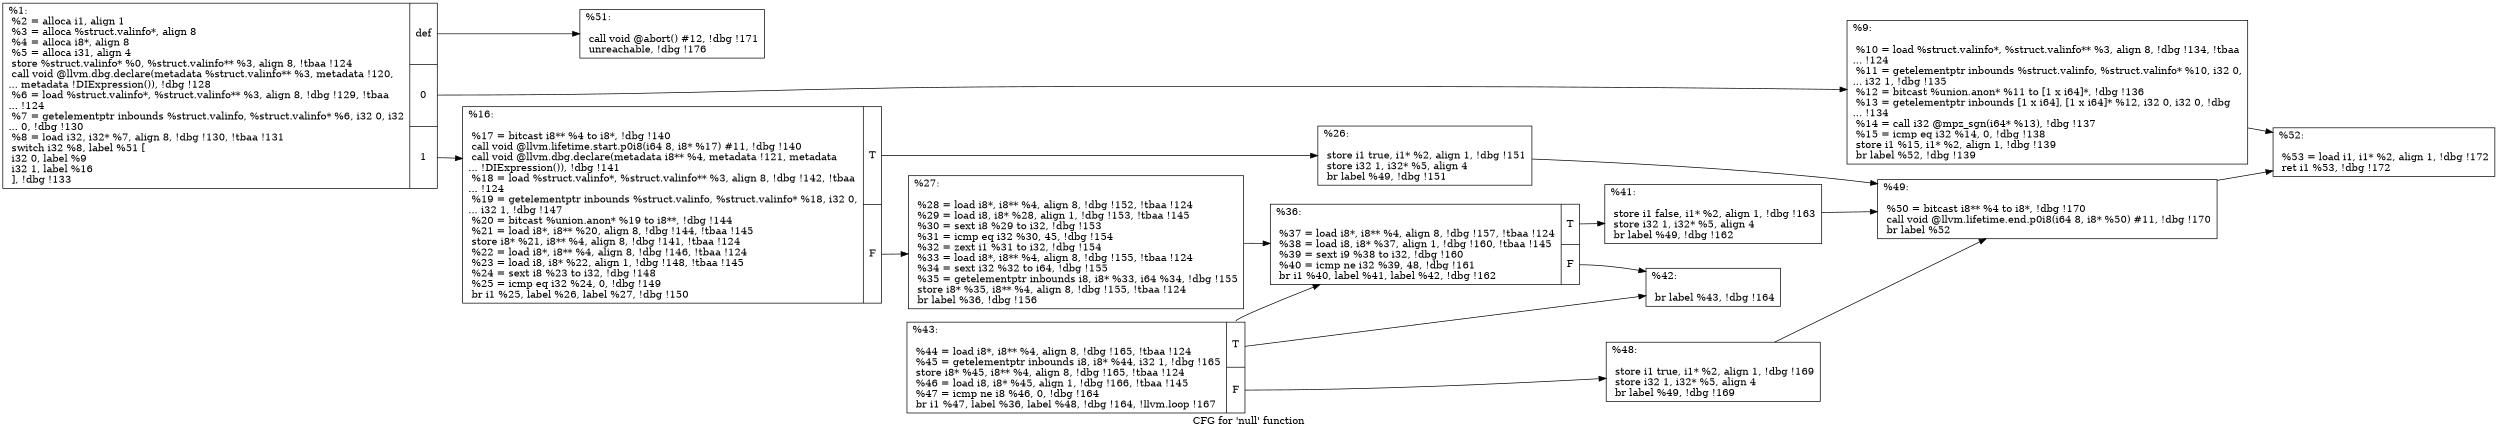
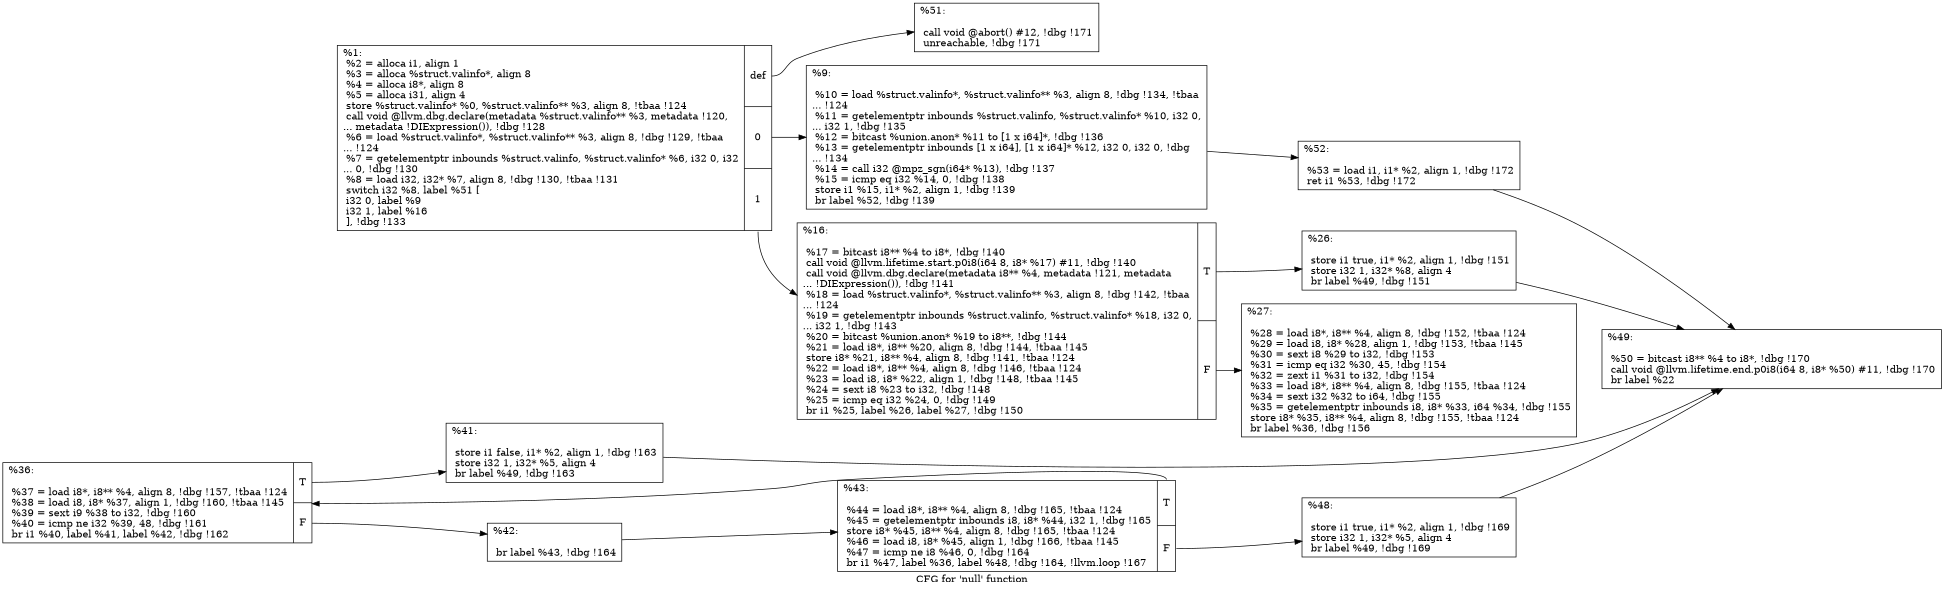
node "%51:": text "unreachable, !dbg !176" -> "unreachable, !dbg !171"
node "%26:": text "store i32 1, i32* %5, align 4" -> "store i32 1, i32* %8, align 4"
edge "%49:" -> "%52:": reversed
node "%16:": text "... i32 1, !dbg !147" -> "... i32 1, !dbg !143"
node "%49:": text "br label %52" -> "br label %22"
node "%41:": text "br label %49, !dbg !162" -> "br label %49, !dbg !163"
edge "%27:" -> "%36:": removed
edge "%43:" -> "%42:": reversed
